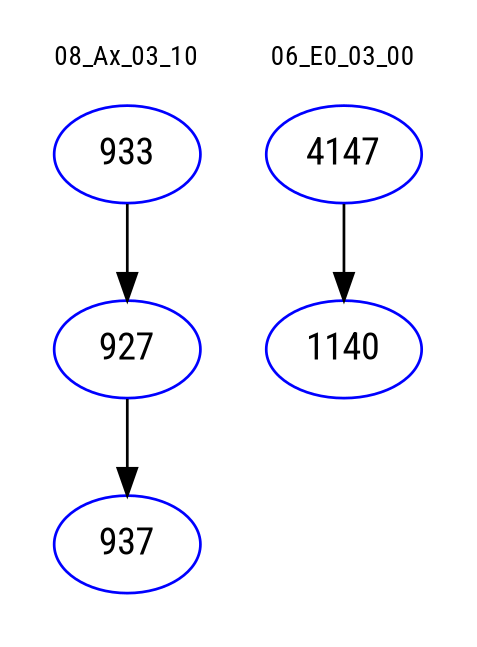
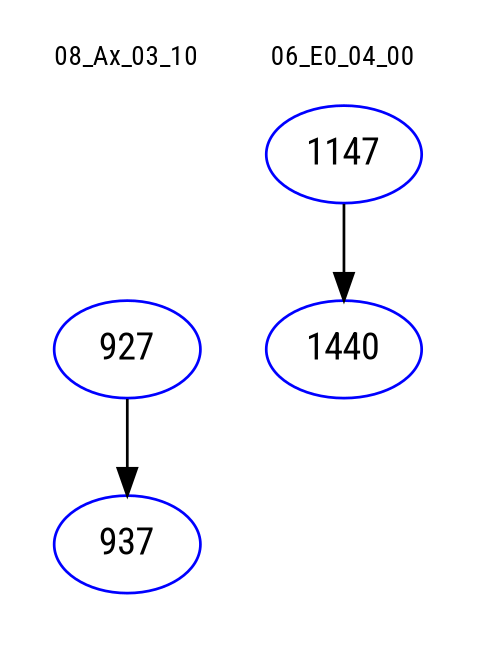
cluster "06_E0_03_00": label "06_E0_03_00" -> "06_E0_04_00"
node "933": removed
node "4147": label "4147" -> "1147"
node "1140": label "1140" -> "1440"
